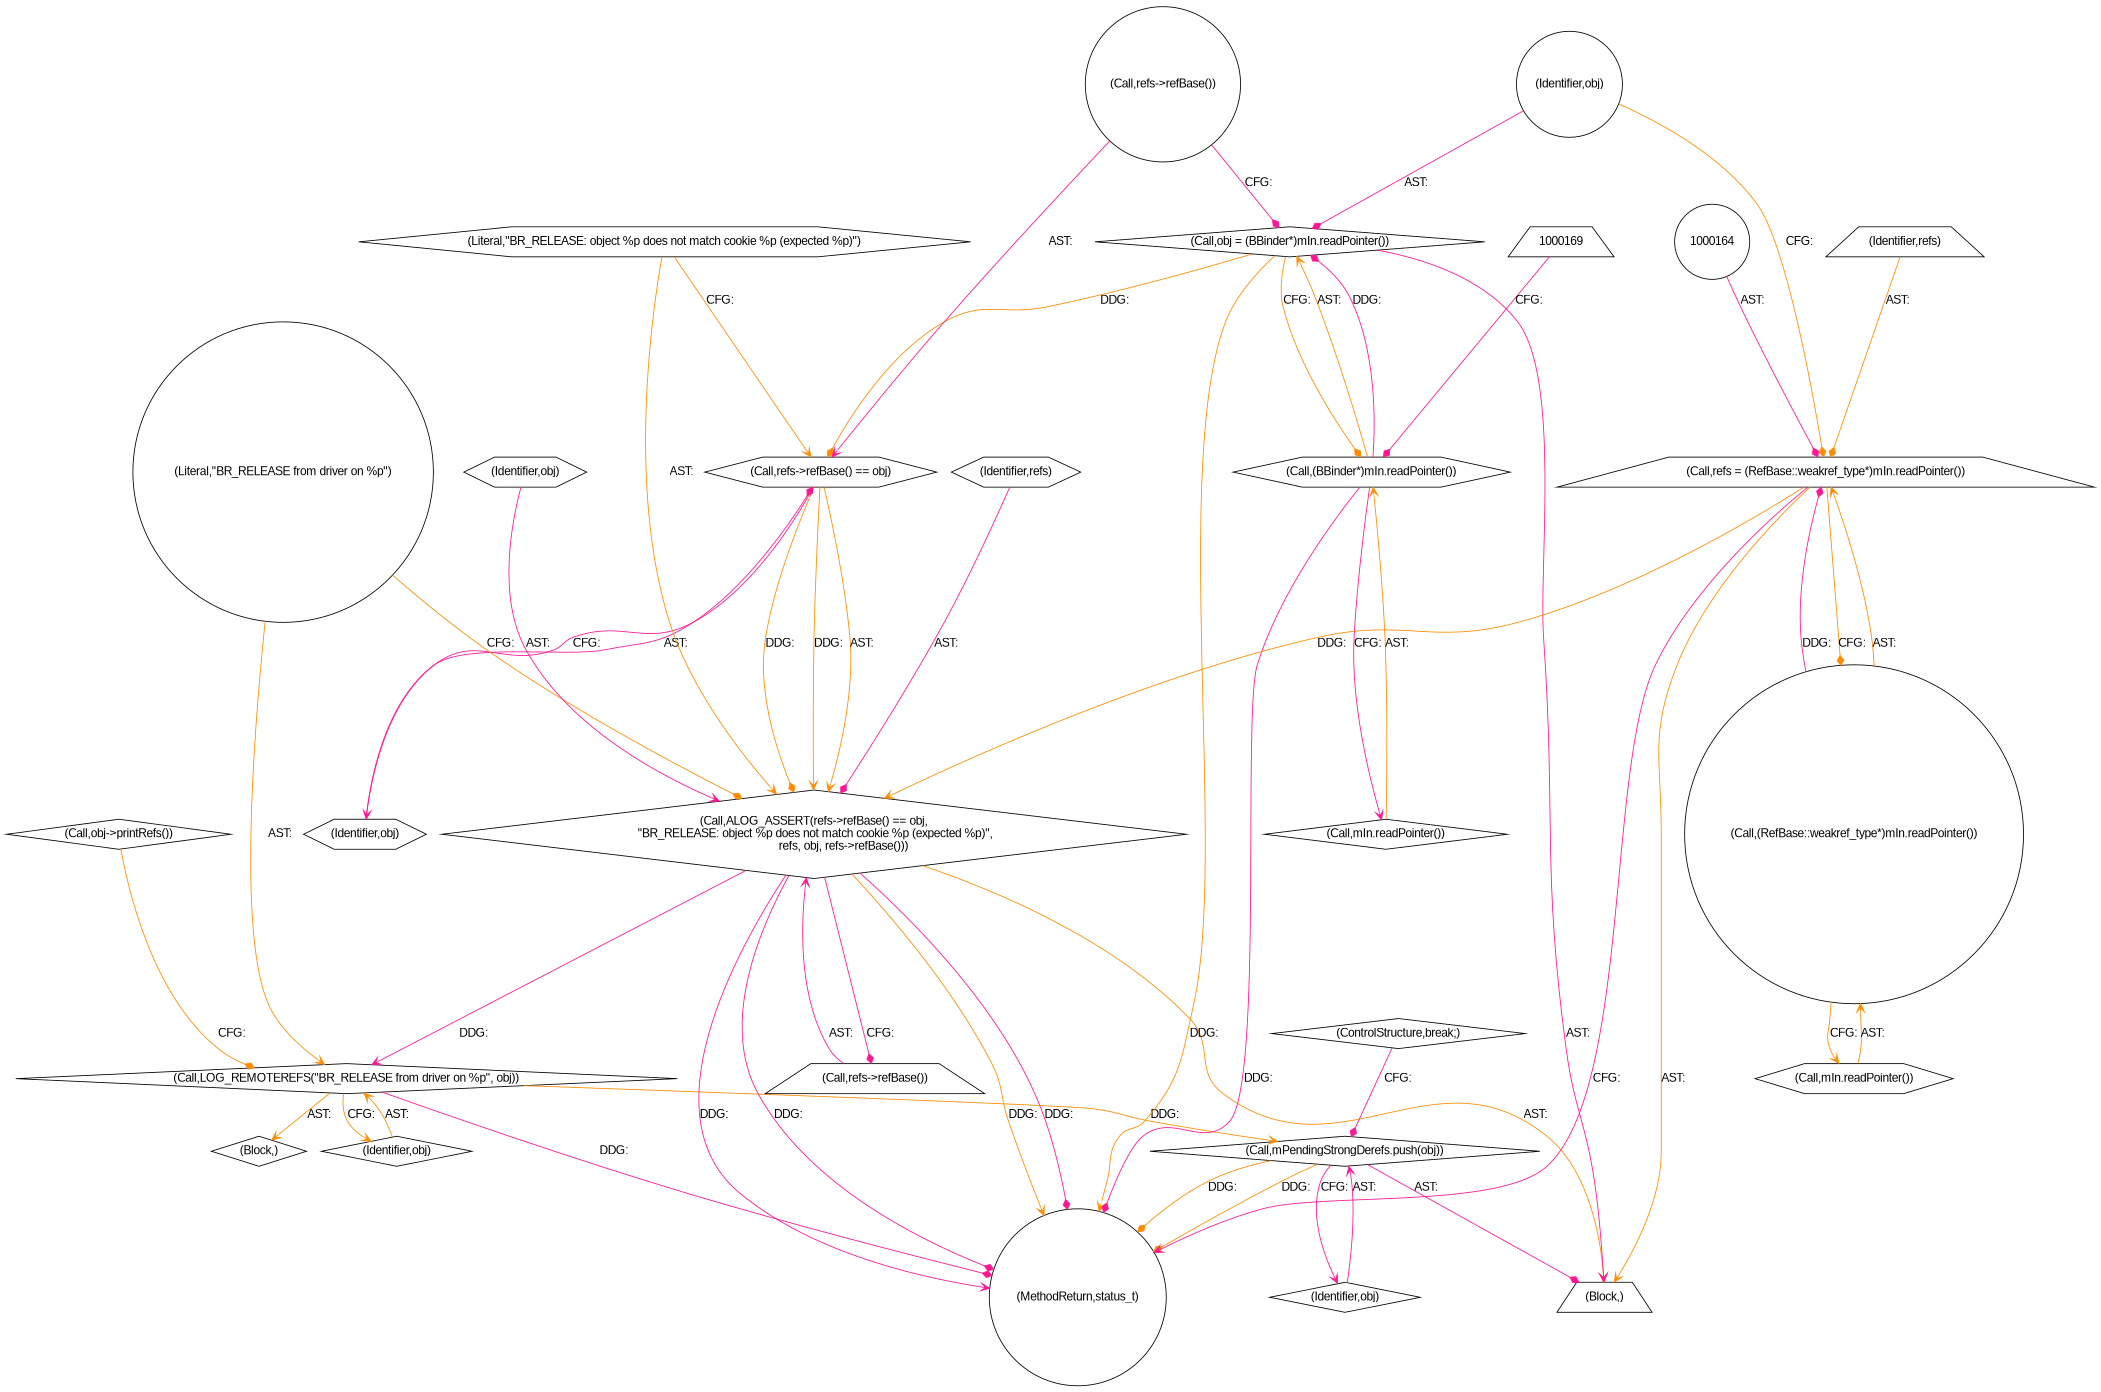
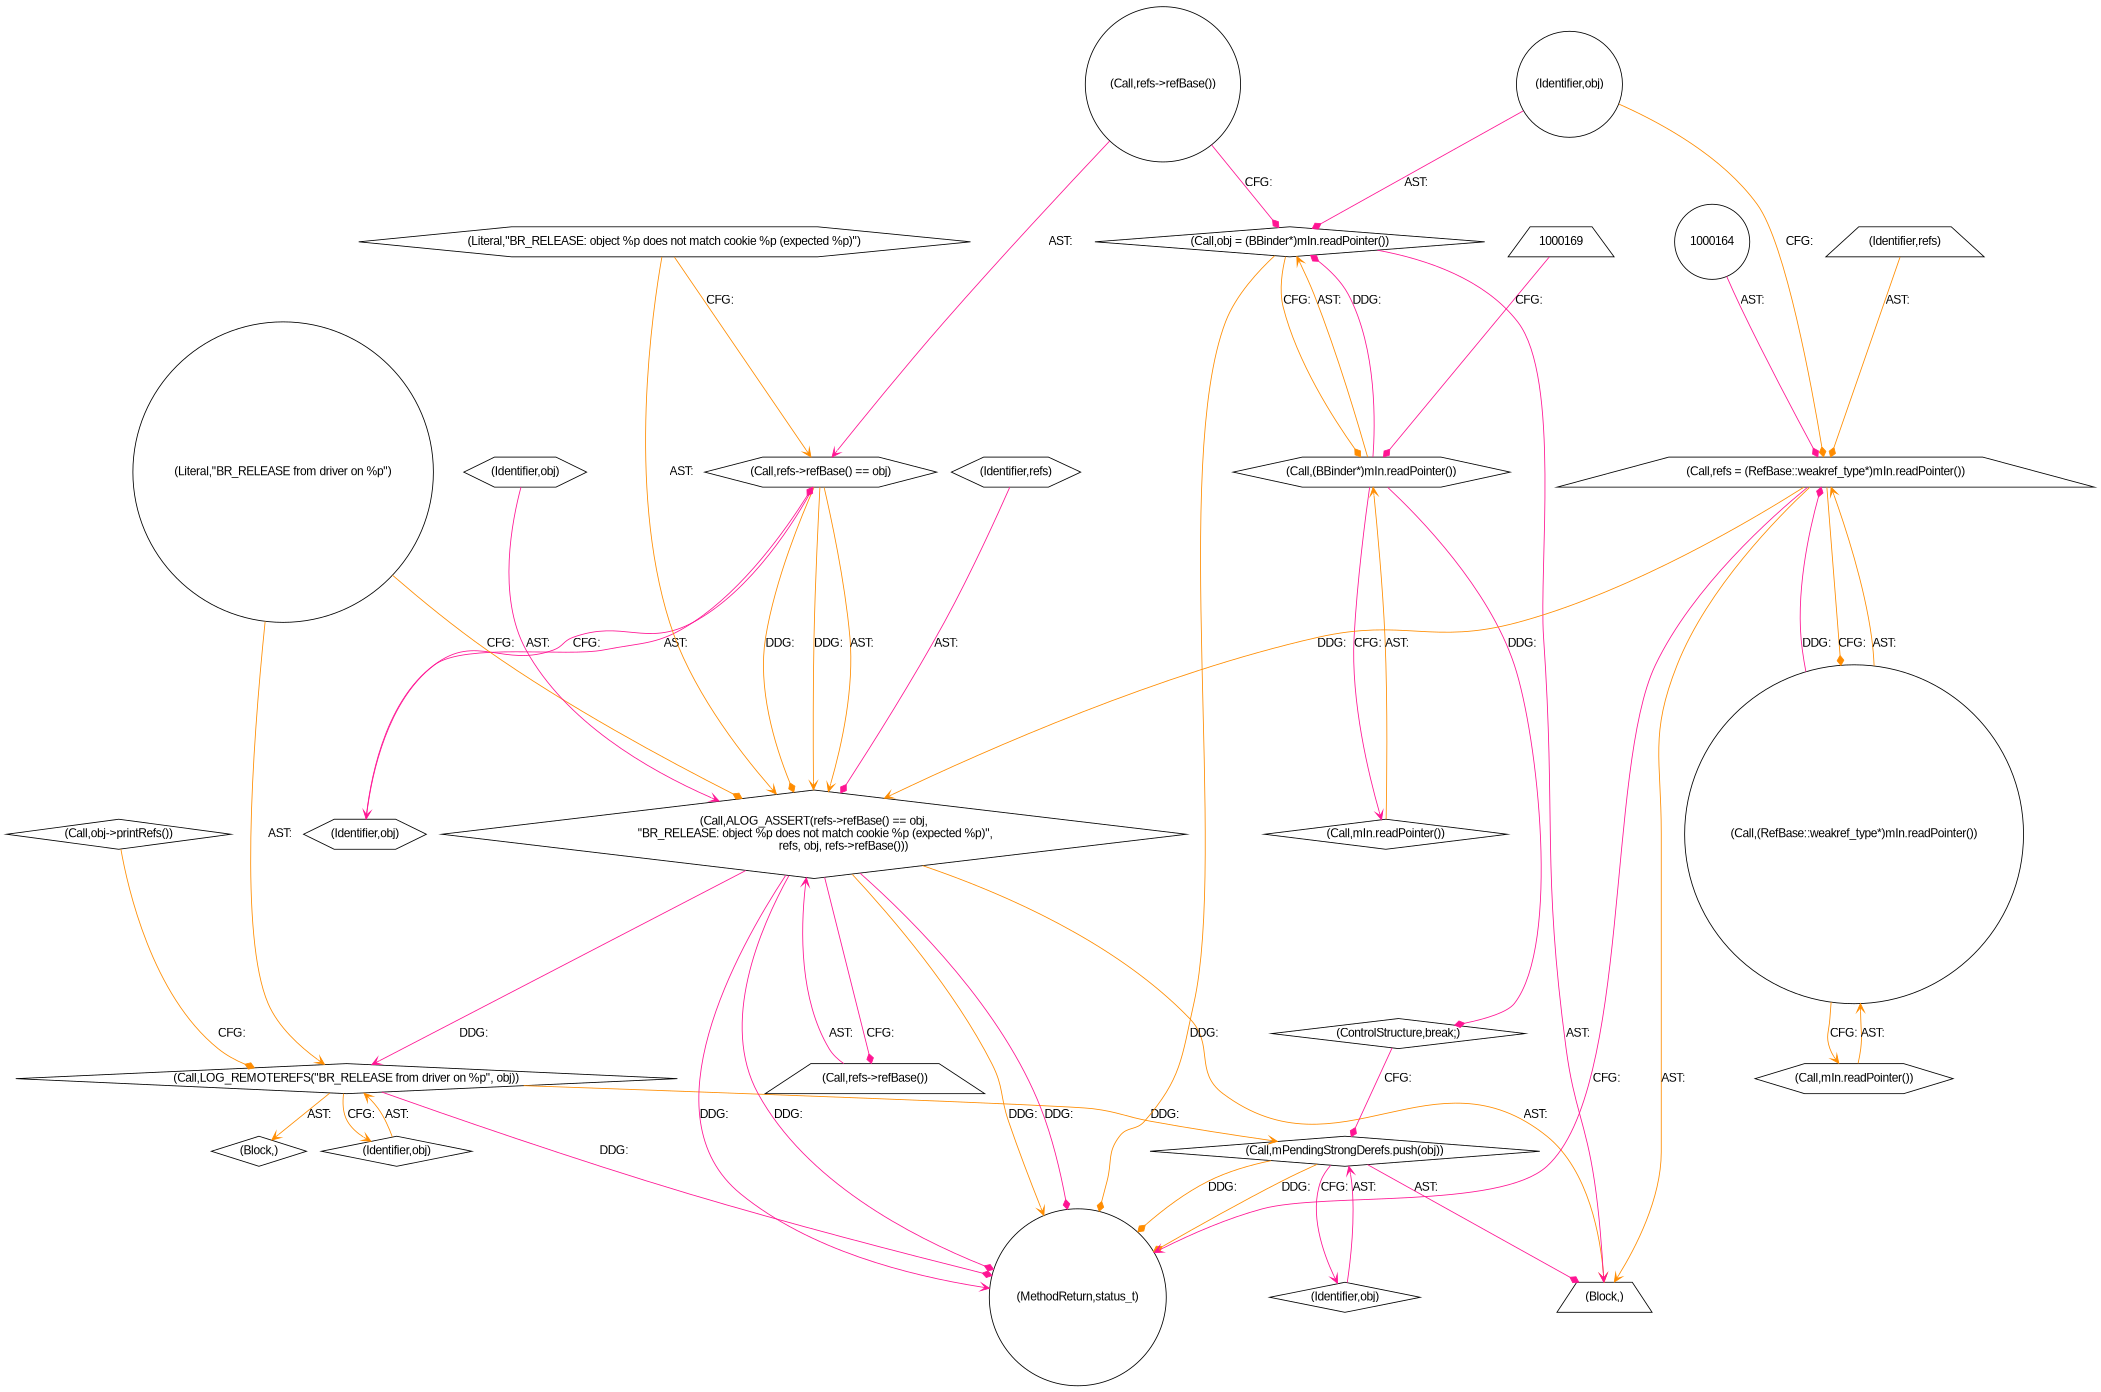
edge "(Call,obj = (BBinder*)mIn.readPointer())" -> "(Call,refs->refBase() == obj)": removed, label "DDG:"
edge "(Call,obj = (BBinder*)mIn.readPointer())" -> "(MethodReturn,status_t)": arrowhead vee -> diamond
edge "(Call,(BBinder*)mIn.readPointer())" -> "(MethodReturn,status_t)": now "(Call,(BBinder*)mIn.readPointer())" -> "(ControlStructure,break;)"
